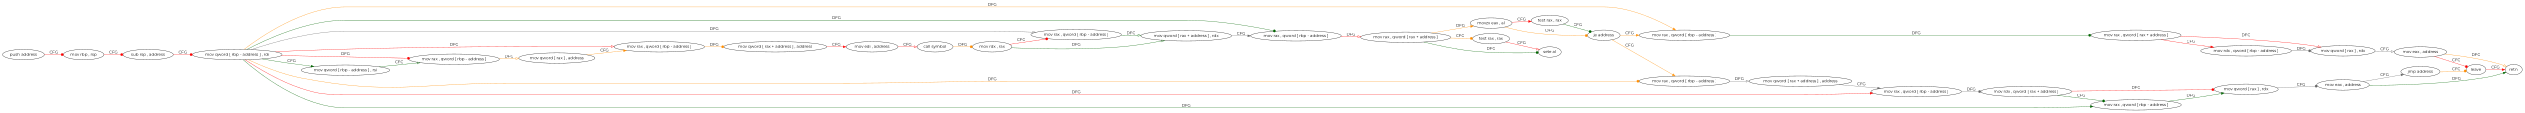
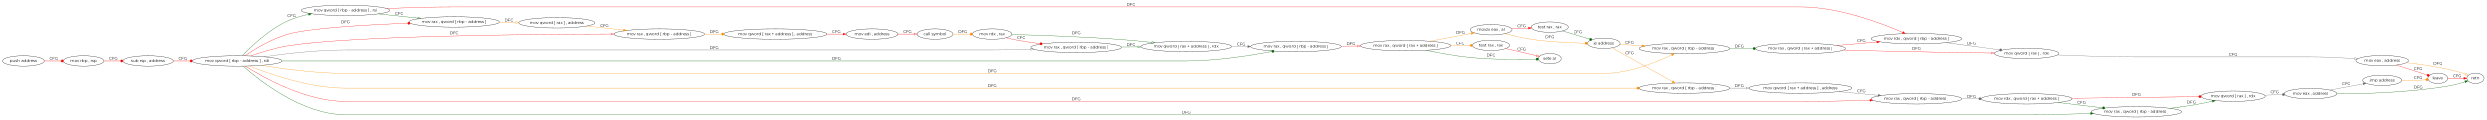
edge "mov qword [ rbp - address ] , rsi" -> "mov rdx , qword [ rbp - address ]": added, label "DFG"
